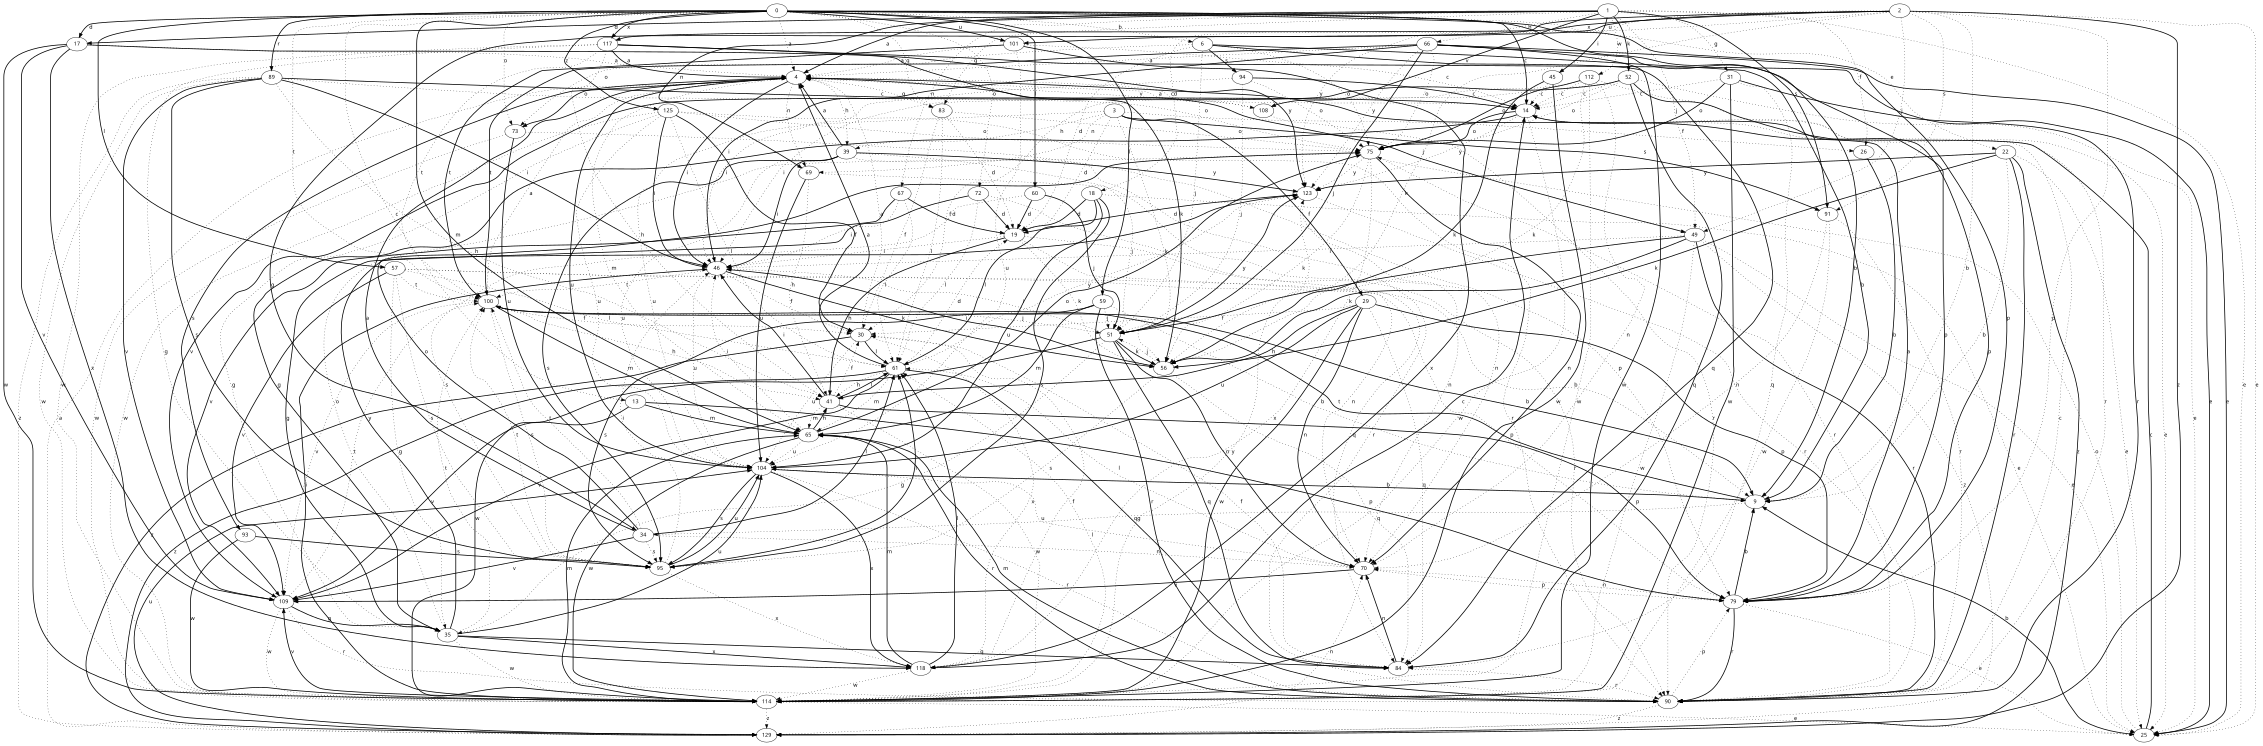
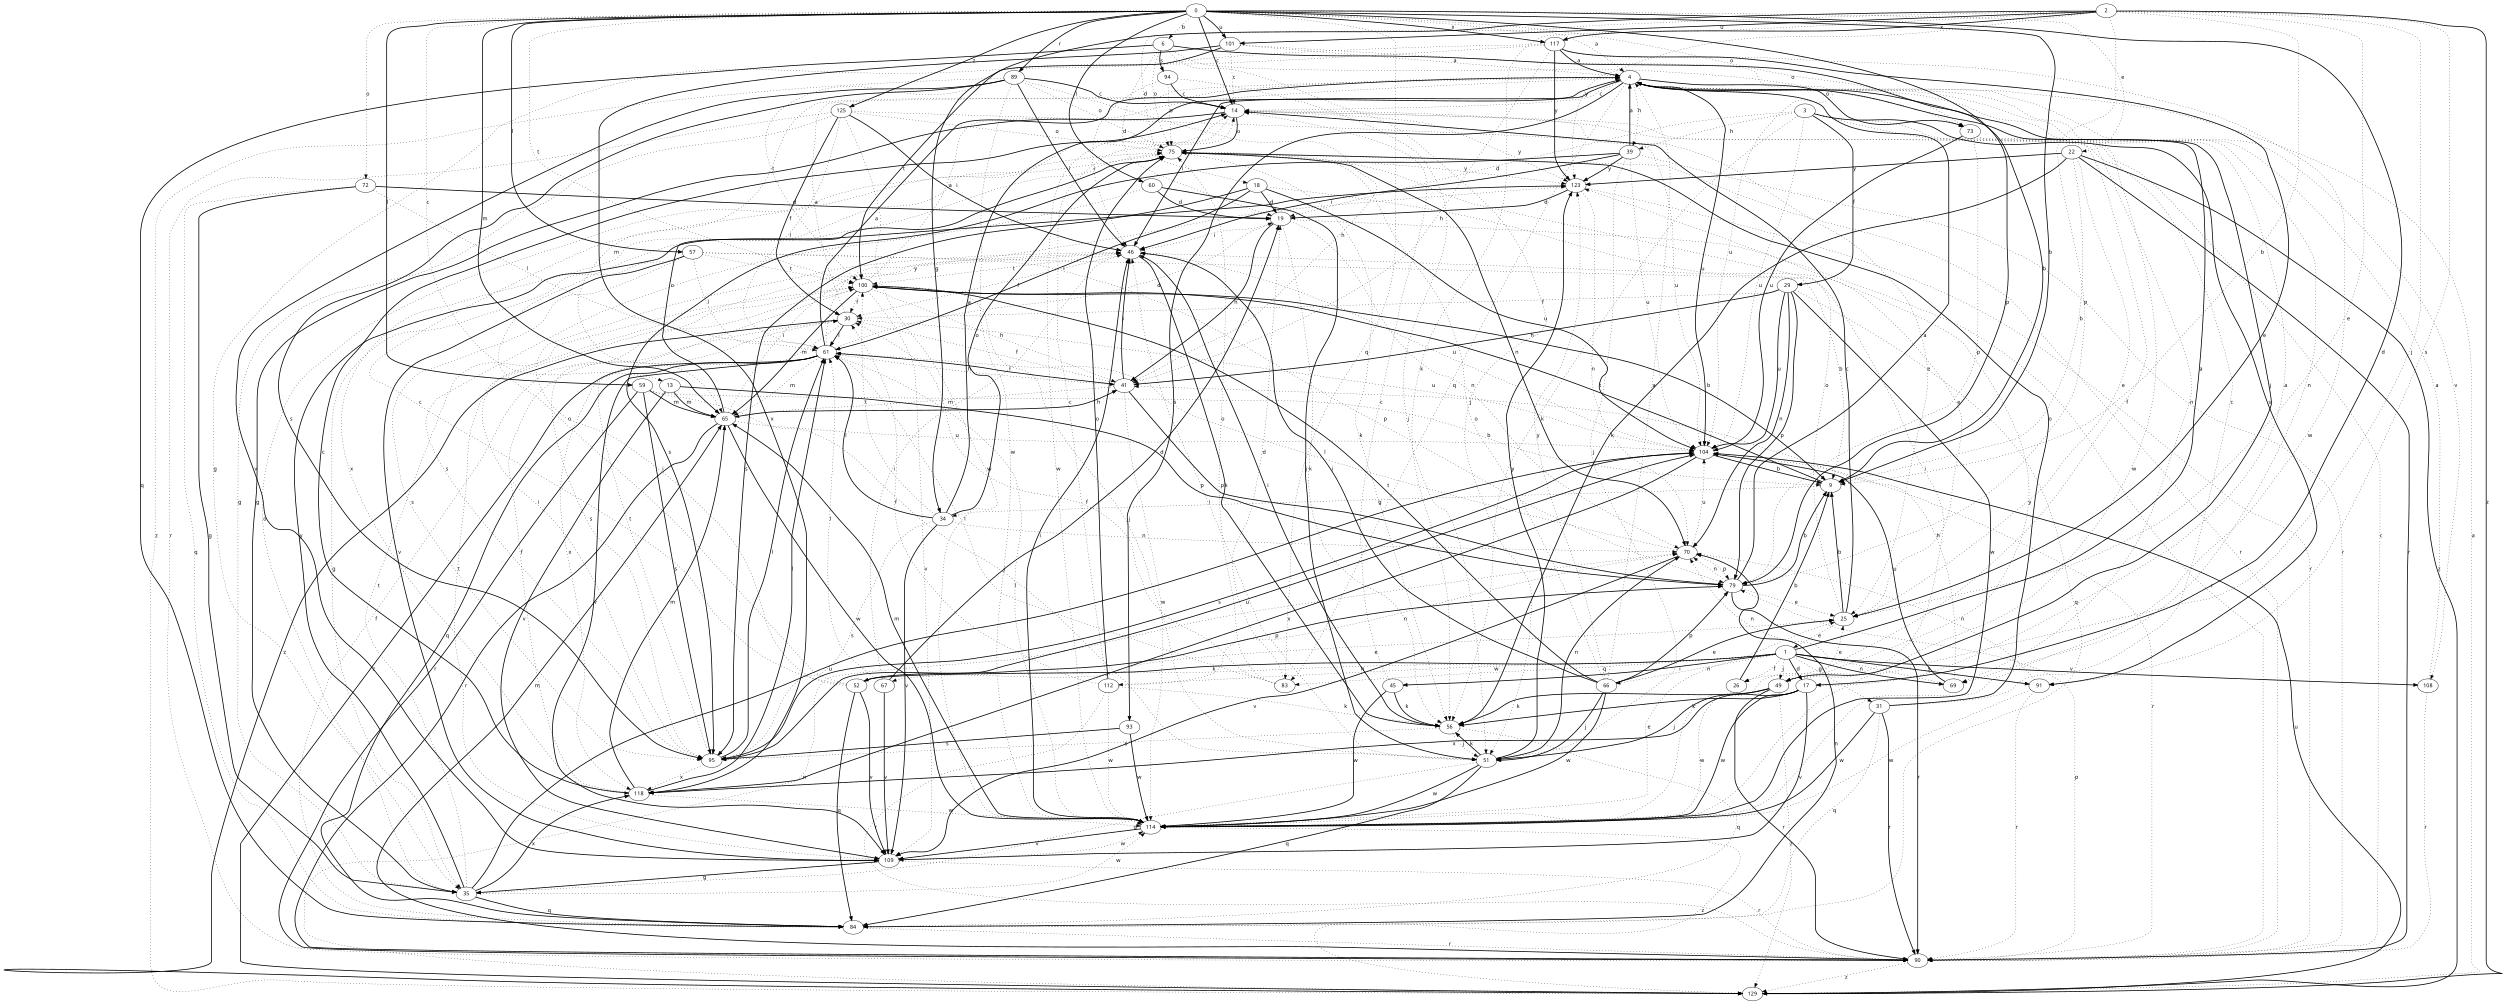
edge "1" -> "25": reversed
